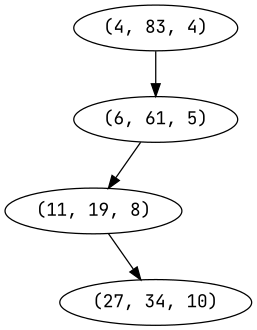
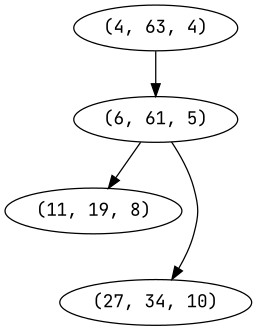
node "(4, 83, 4)": label "(4, 83, 4)" -> "(4, 63, 4)"
edge "(11, 19, 8)" -> "(27, 34, 10)": now "(6, 61, 5)" -> "(27, 34, 10)"
